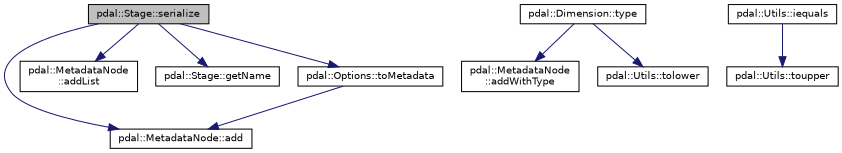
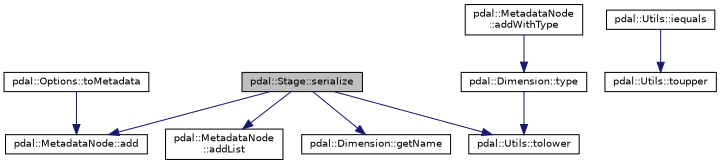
edge "pdal::Dimension::type" -> "pdal::MetadataNode ::addWithType": reversed
edge "pdal::Stage::serialize" -> "pdal::Options::toMetadata": now "pdal::Stage::serialize" -> "pdal::Utils::tolower"
node "pdal::Stage::getName": label "pdal::Stage::getName" -> "pdal::Dimension::getName"
